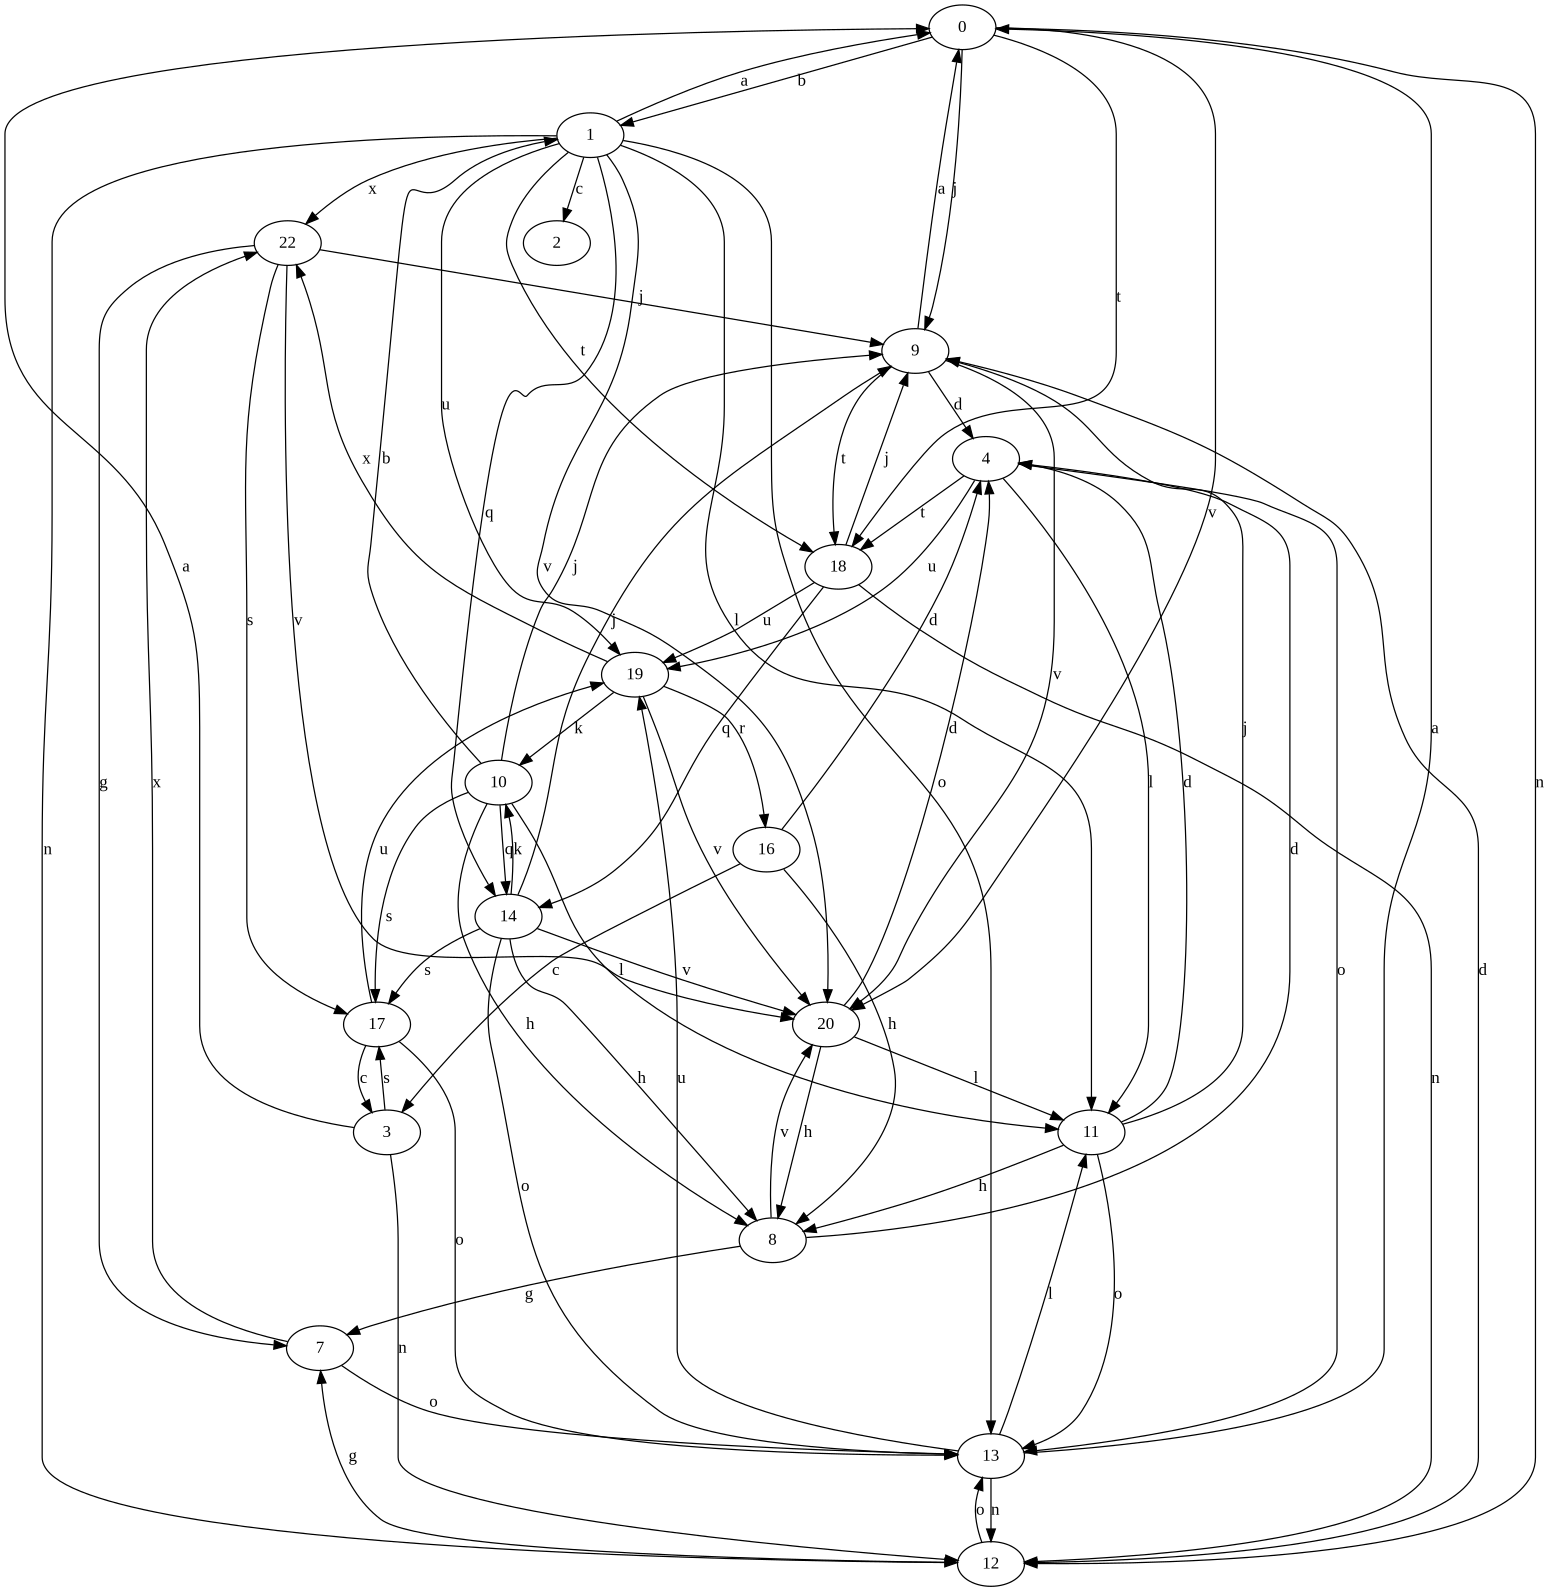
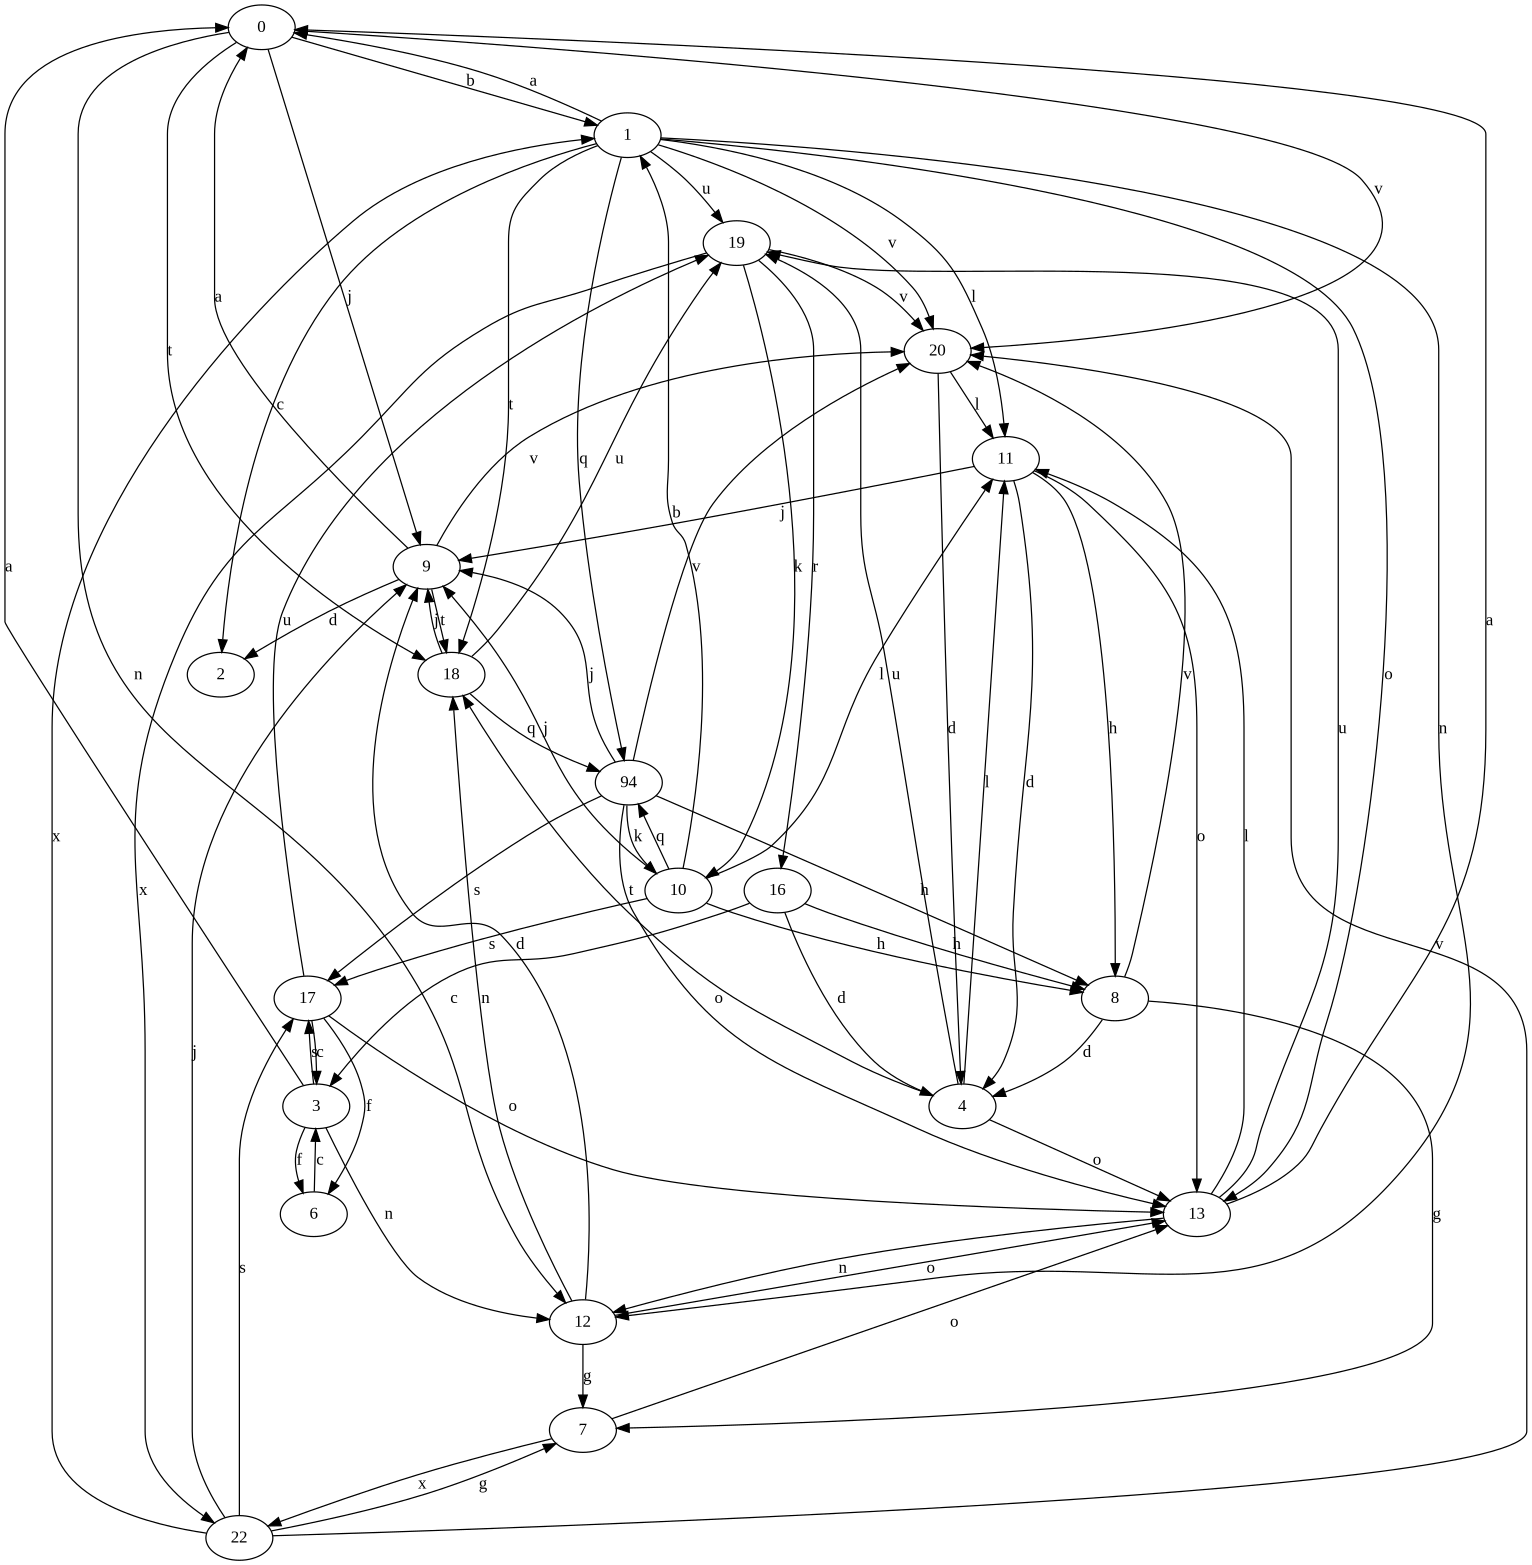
edge "1" -> "22": reversed
edge "9" -> "4": now "9" -> "2"
node "14": label "14" -> "94"
edge "18" -> "12": reversed
edge "20" -> "8": removed, label "h"
node "6": added
